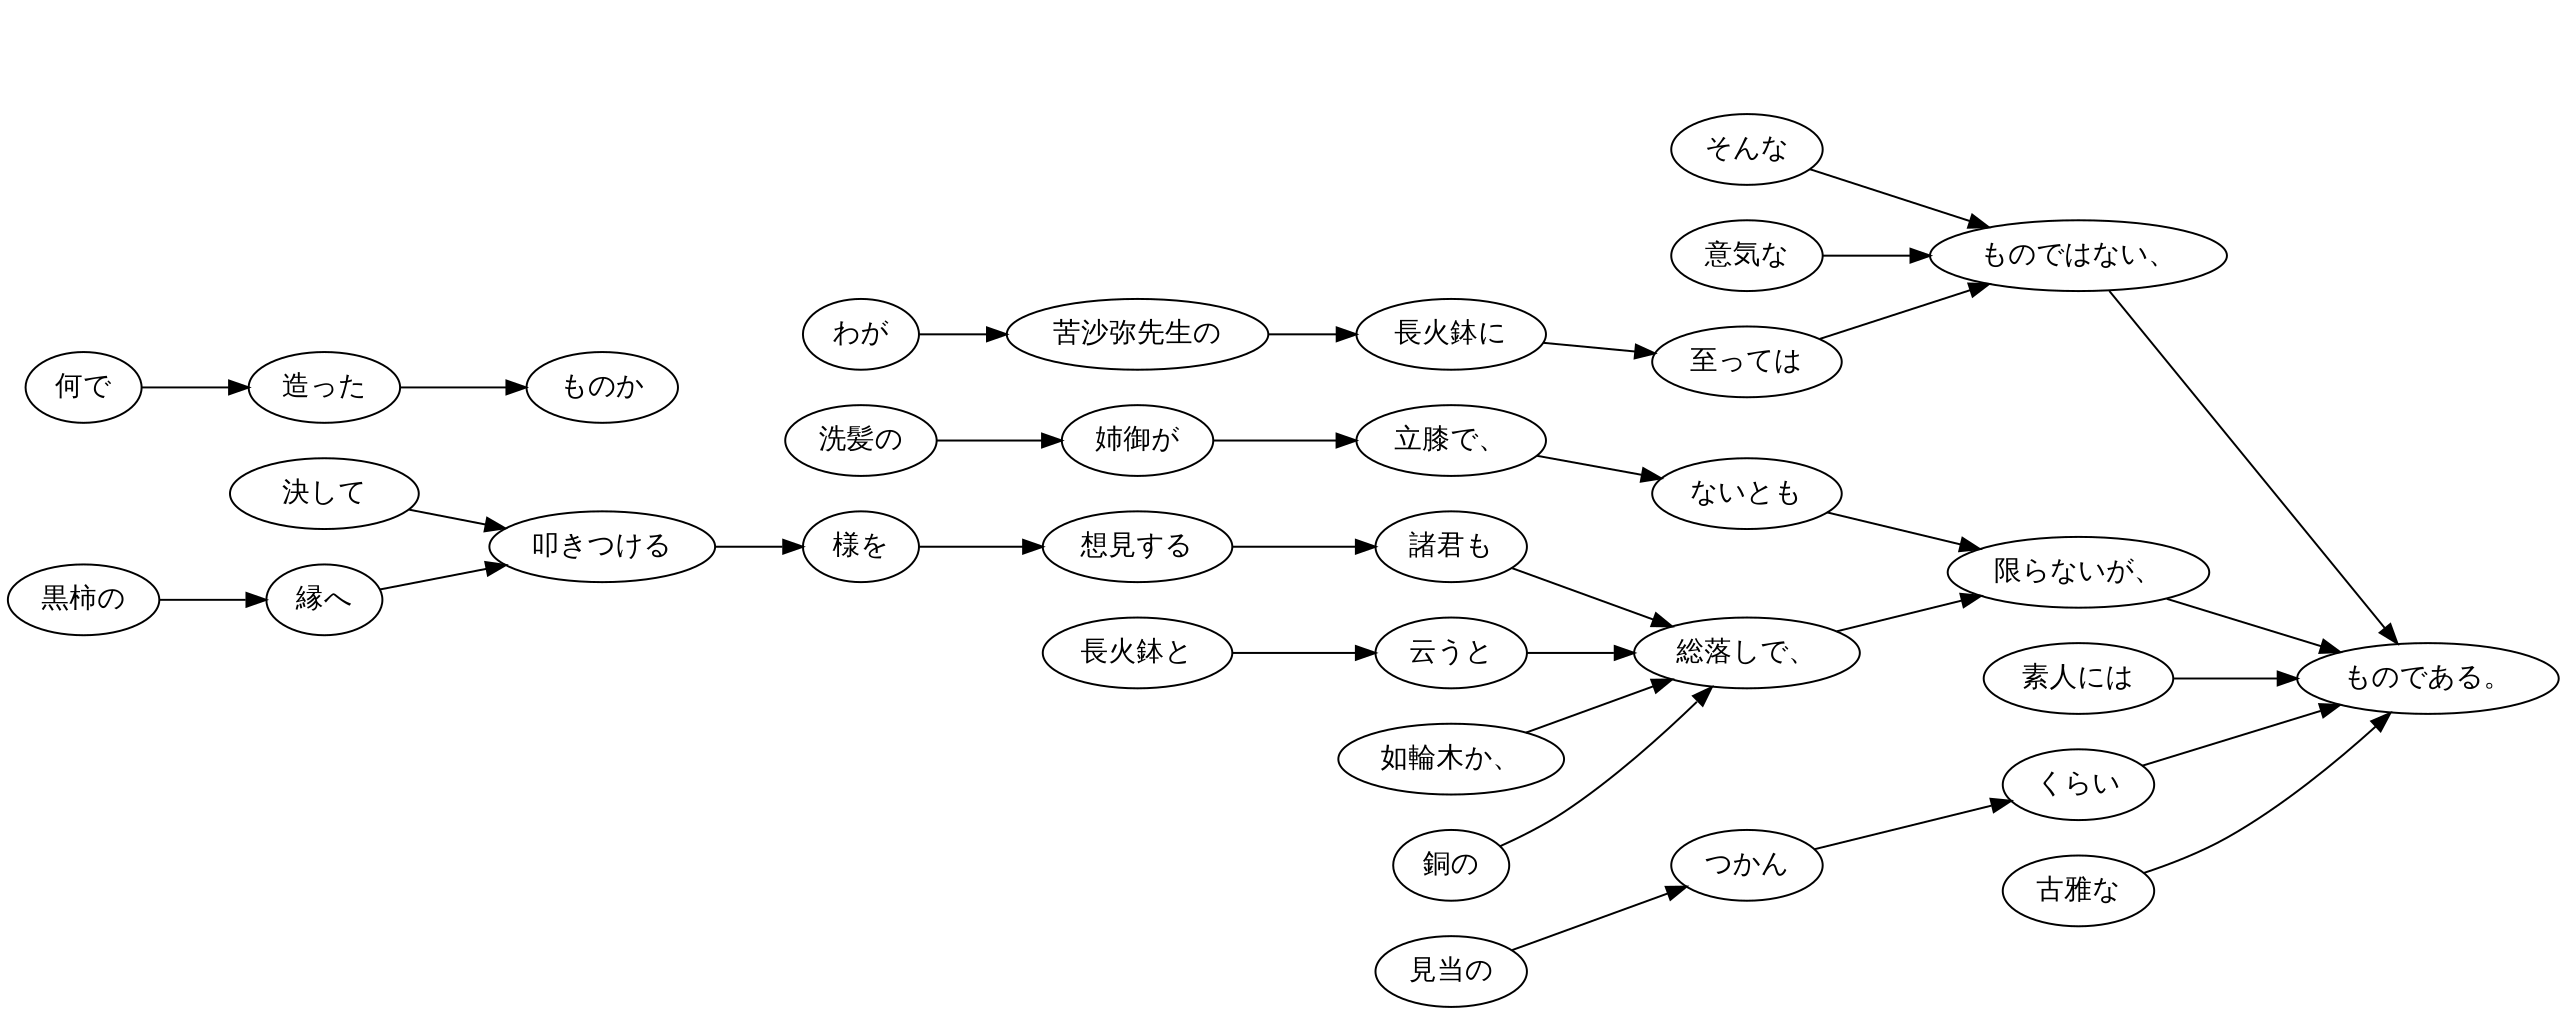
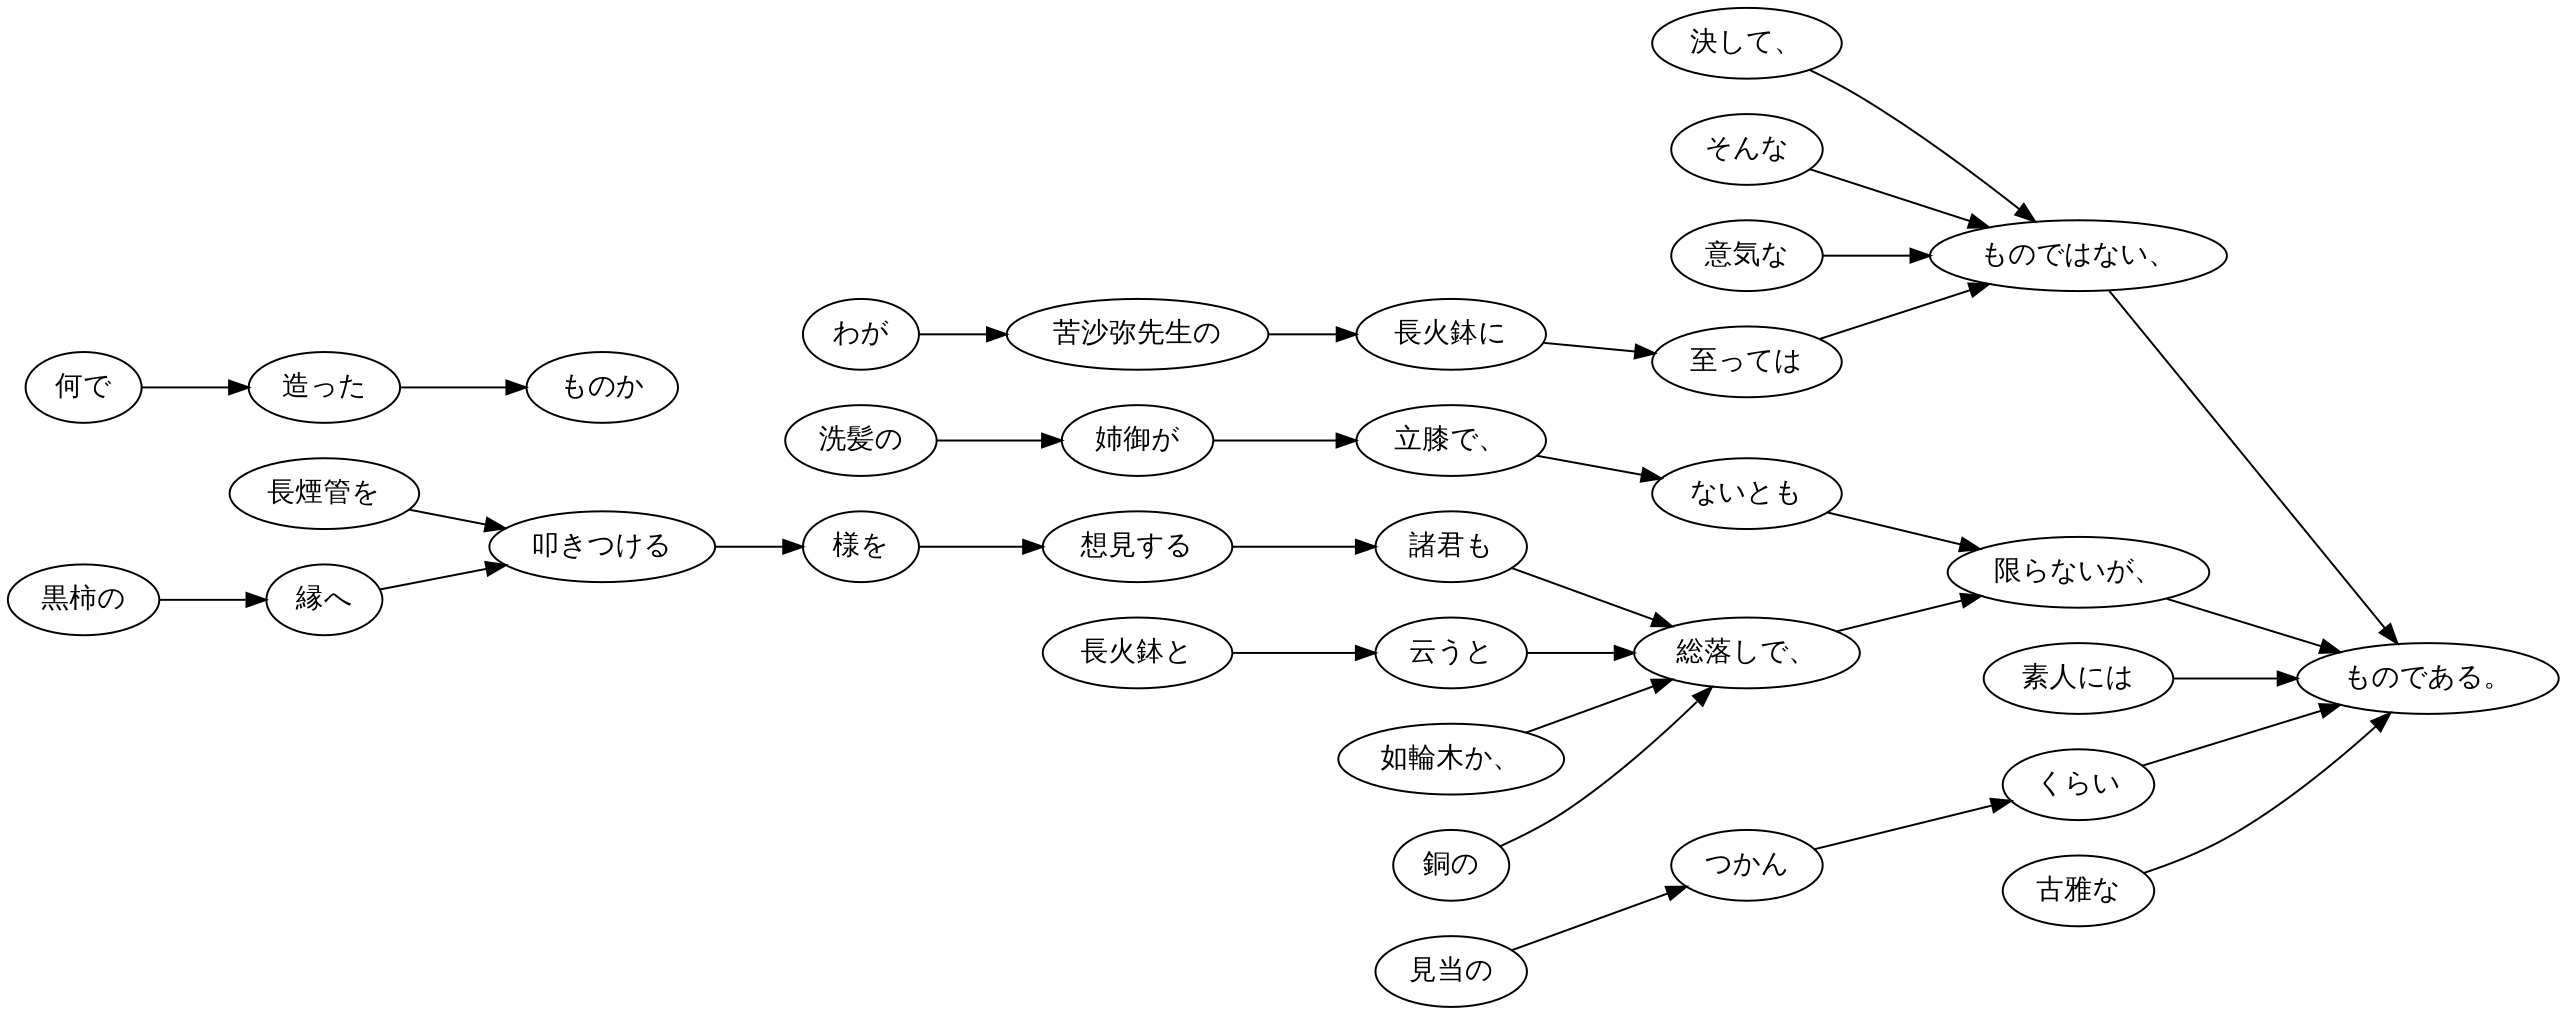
node "決して、": added
node "決して": label "決して" -> "長煙管を"
